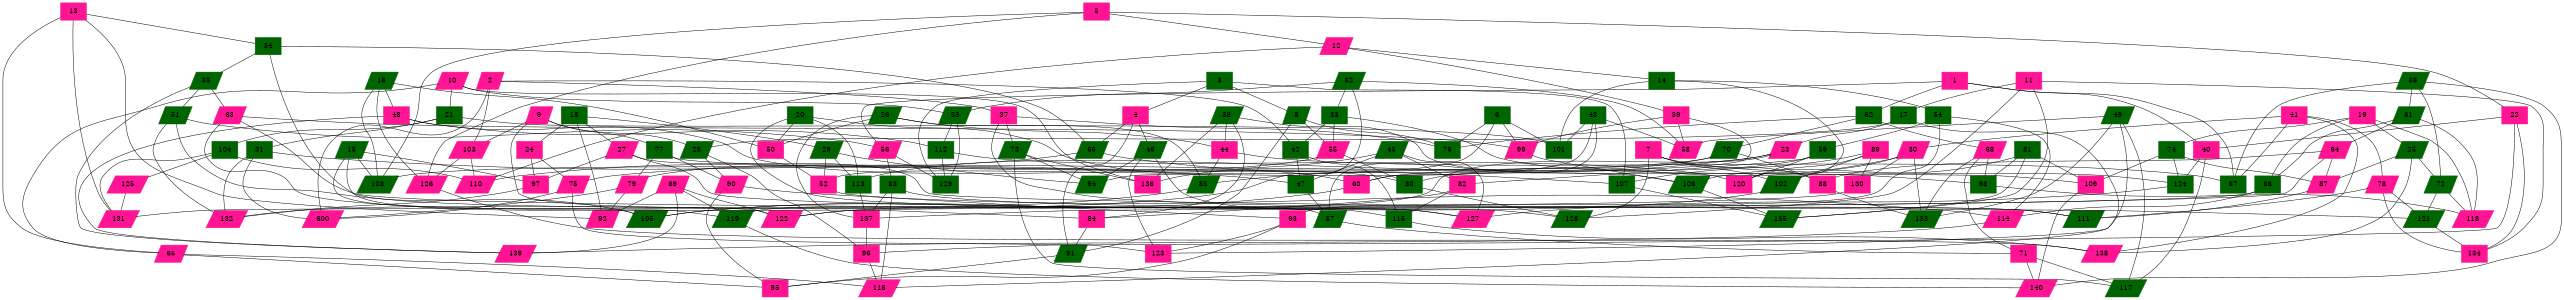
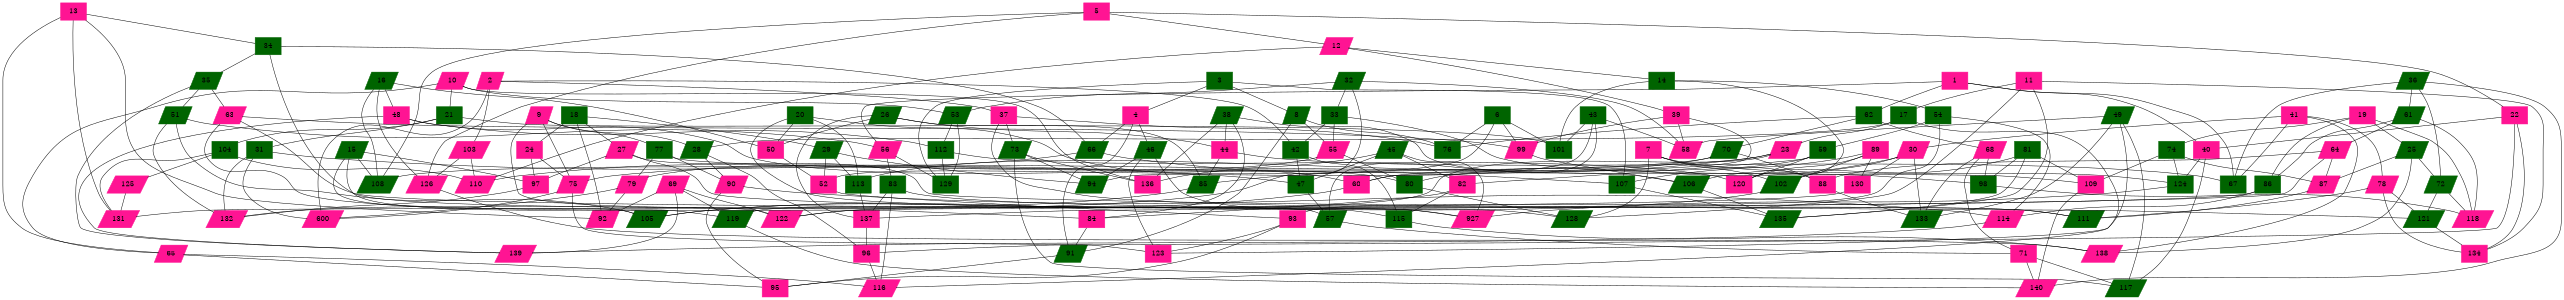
edge "9" -- "103": now "9" -- "75"
node "127": label "127" -> "927"
